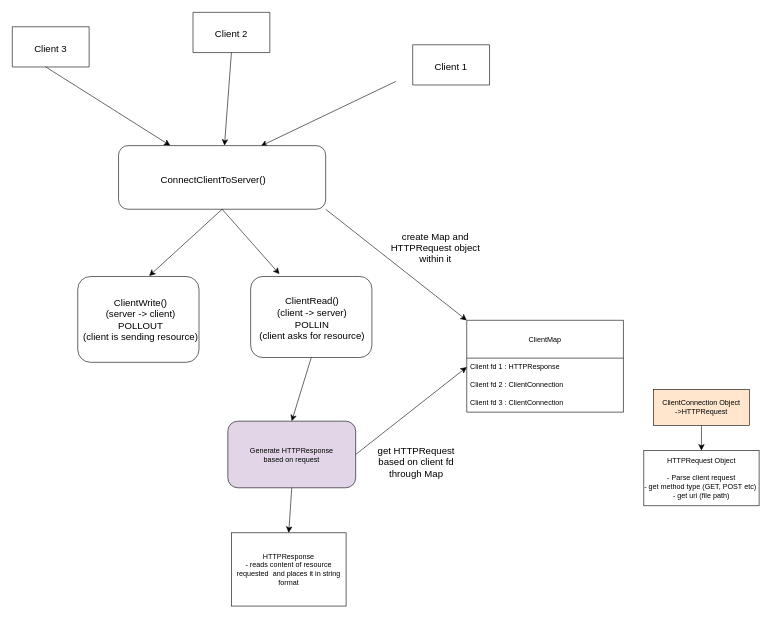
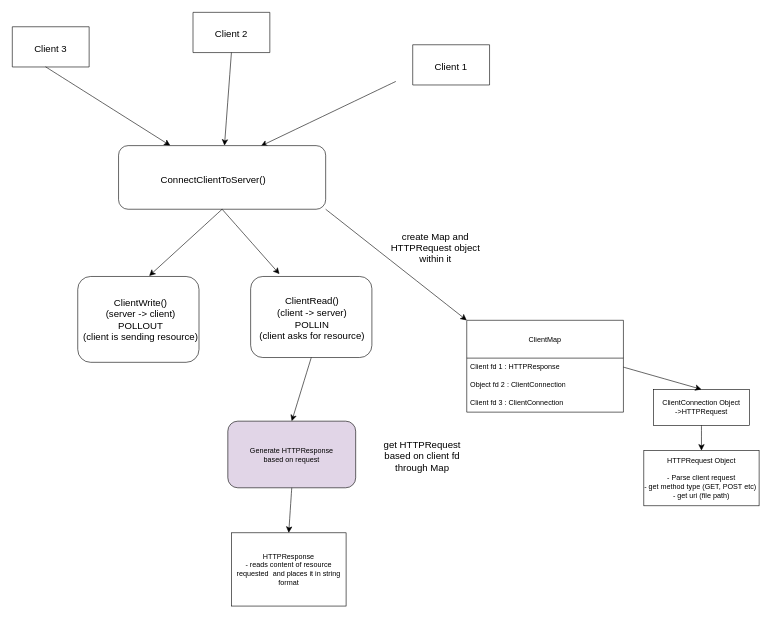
edge "Client fd 1 : HTTPResponse" -> "ClientConnection Object ->HTTPRequest": added
node "Client fd 2 : ClientConnection": label "Client fd 2 : ClientConnection" -> "Object fd 2 : ClientConnection"
node "ClientConnection Object ->HTTPRequest": fillcolor #ffe6cc -> #ffffff
edge "Generate HTTPResponse based on request" -> "Client fd 1 : HTTPResponse": removed
node "get HTTPRequest based on client fd through Map": moved (416, 462) -> (422, 456)
